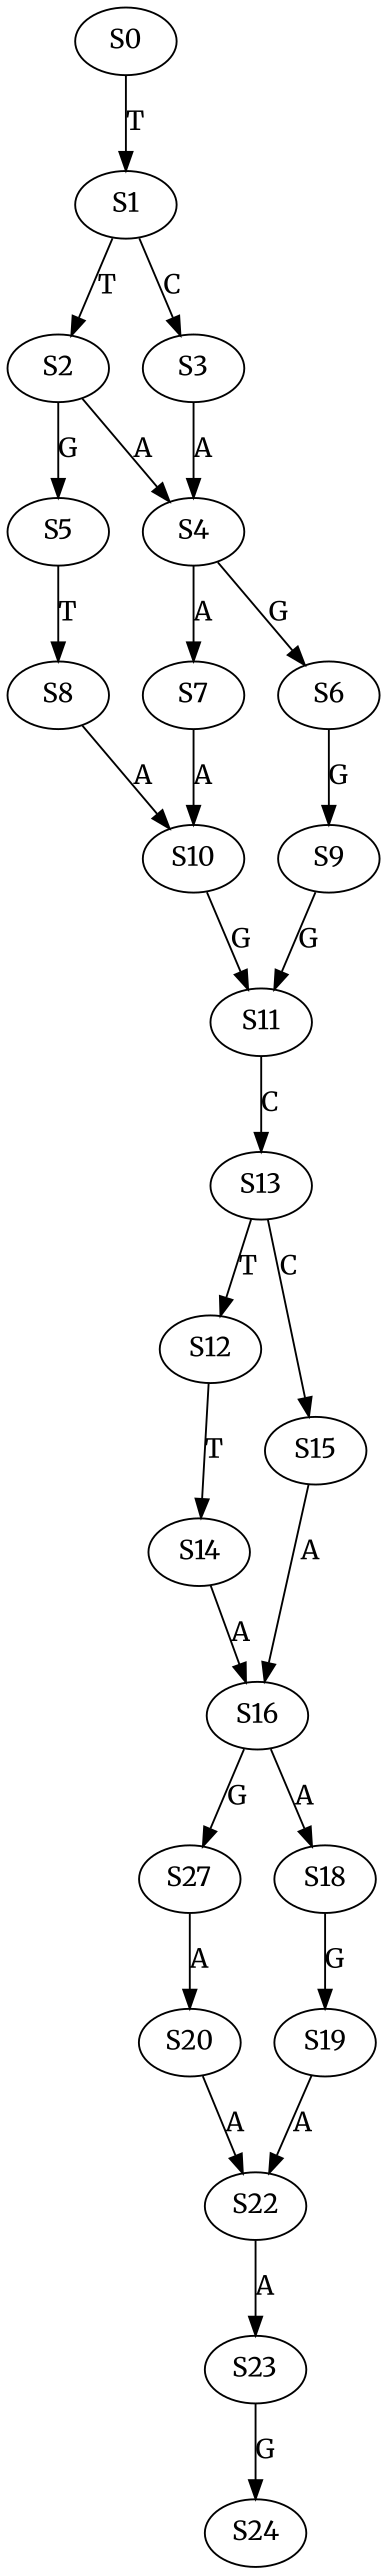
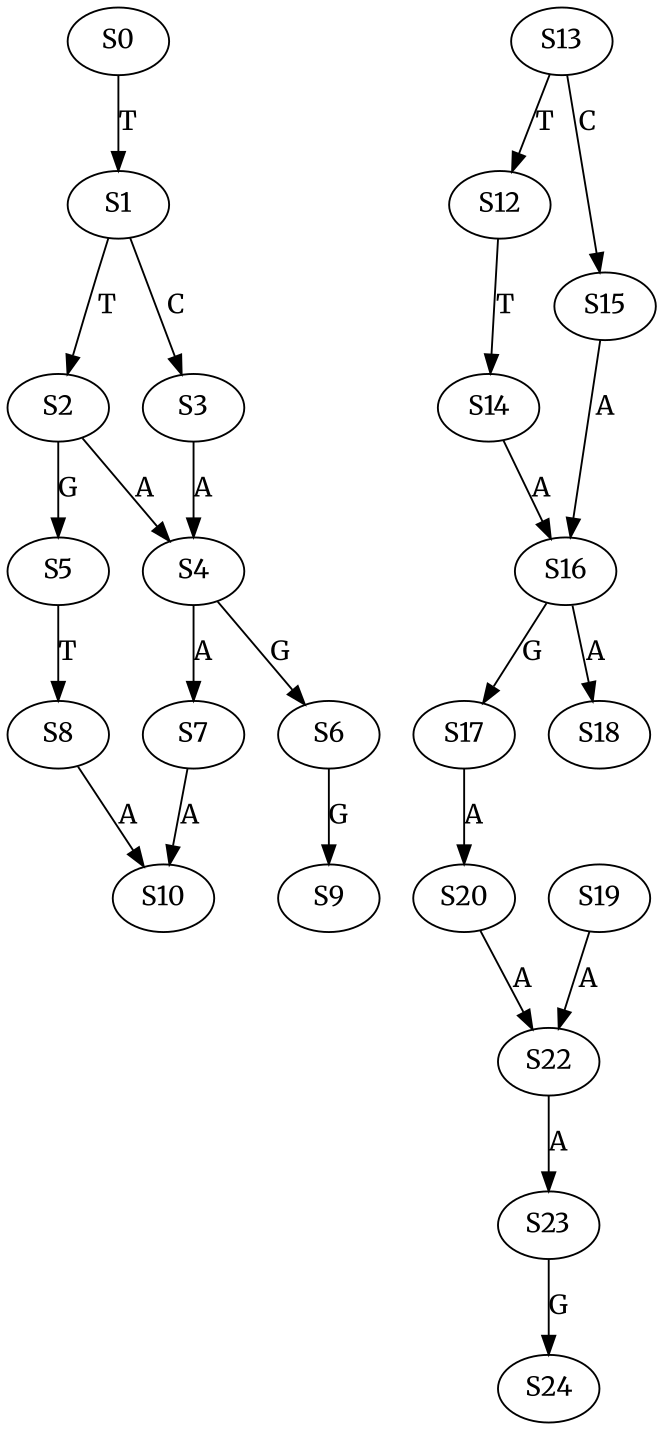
node "S11": removed
node "S27": label "S27" -> "S17"
edge "S18" -> "S19": removed, label "G"
